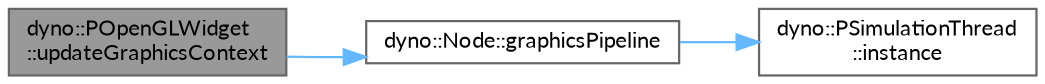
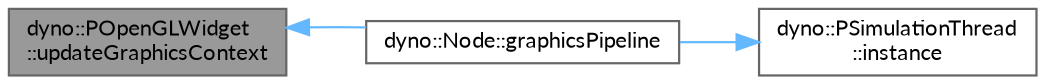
edge "dyno::POpenGLWidget ::updateGraphicsContext" -> "dyno::Node::graphicsPipeline": reversed
